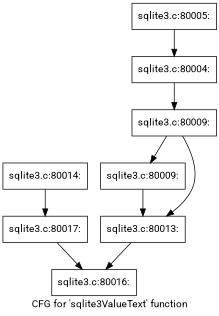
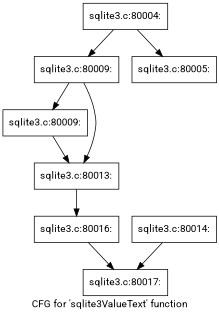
edge "sqlite3.c:80005:" -> "sqlite3.c:80004:": reversed
edge "sqlite3.c:80017:" -> "sqlite3.c:80016:": reversed
